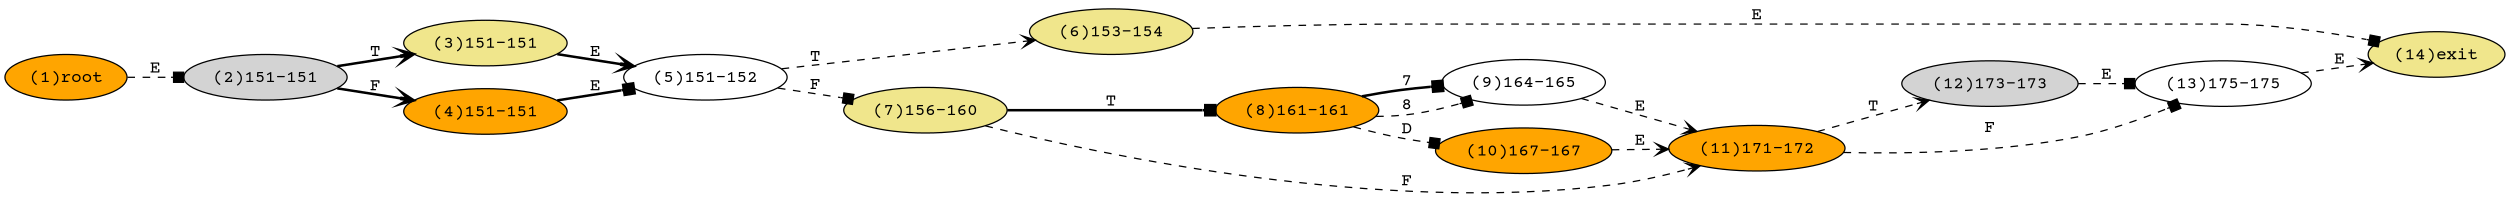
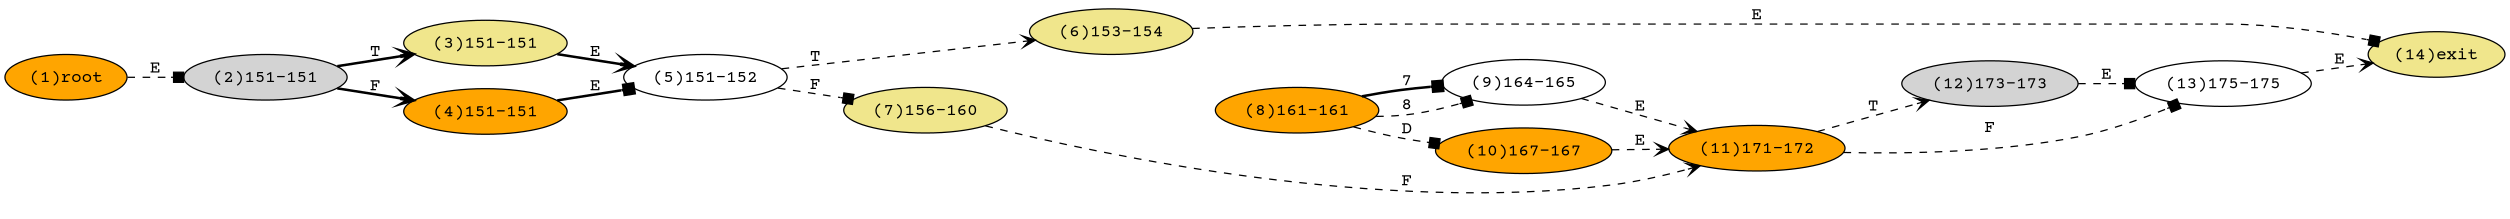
edge "(7)156-160" -> "(8)161-161": removed, label "T"
